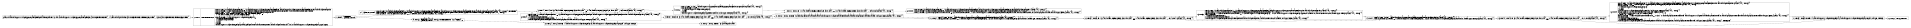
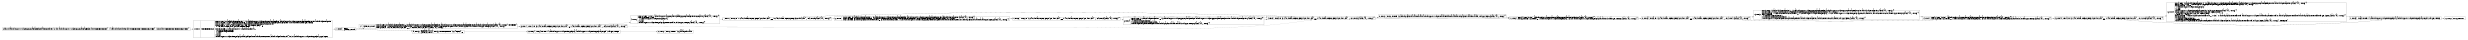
node "1: 0x000d": text "SYNTHETIC" -> "THROW"
node "7: 0x0028": added
